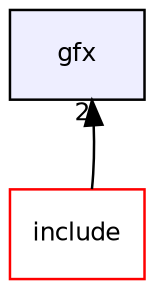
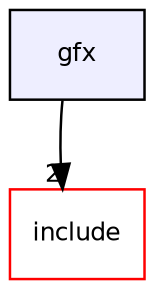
edge "include" -> "gfx": reversed
